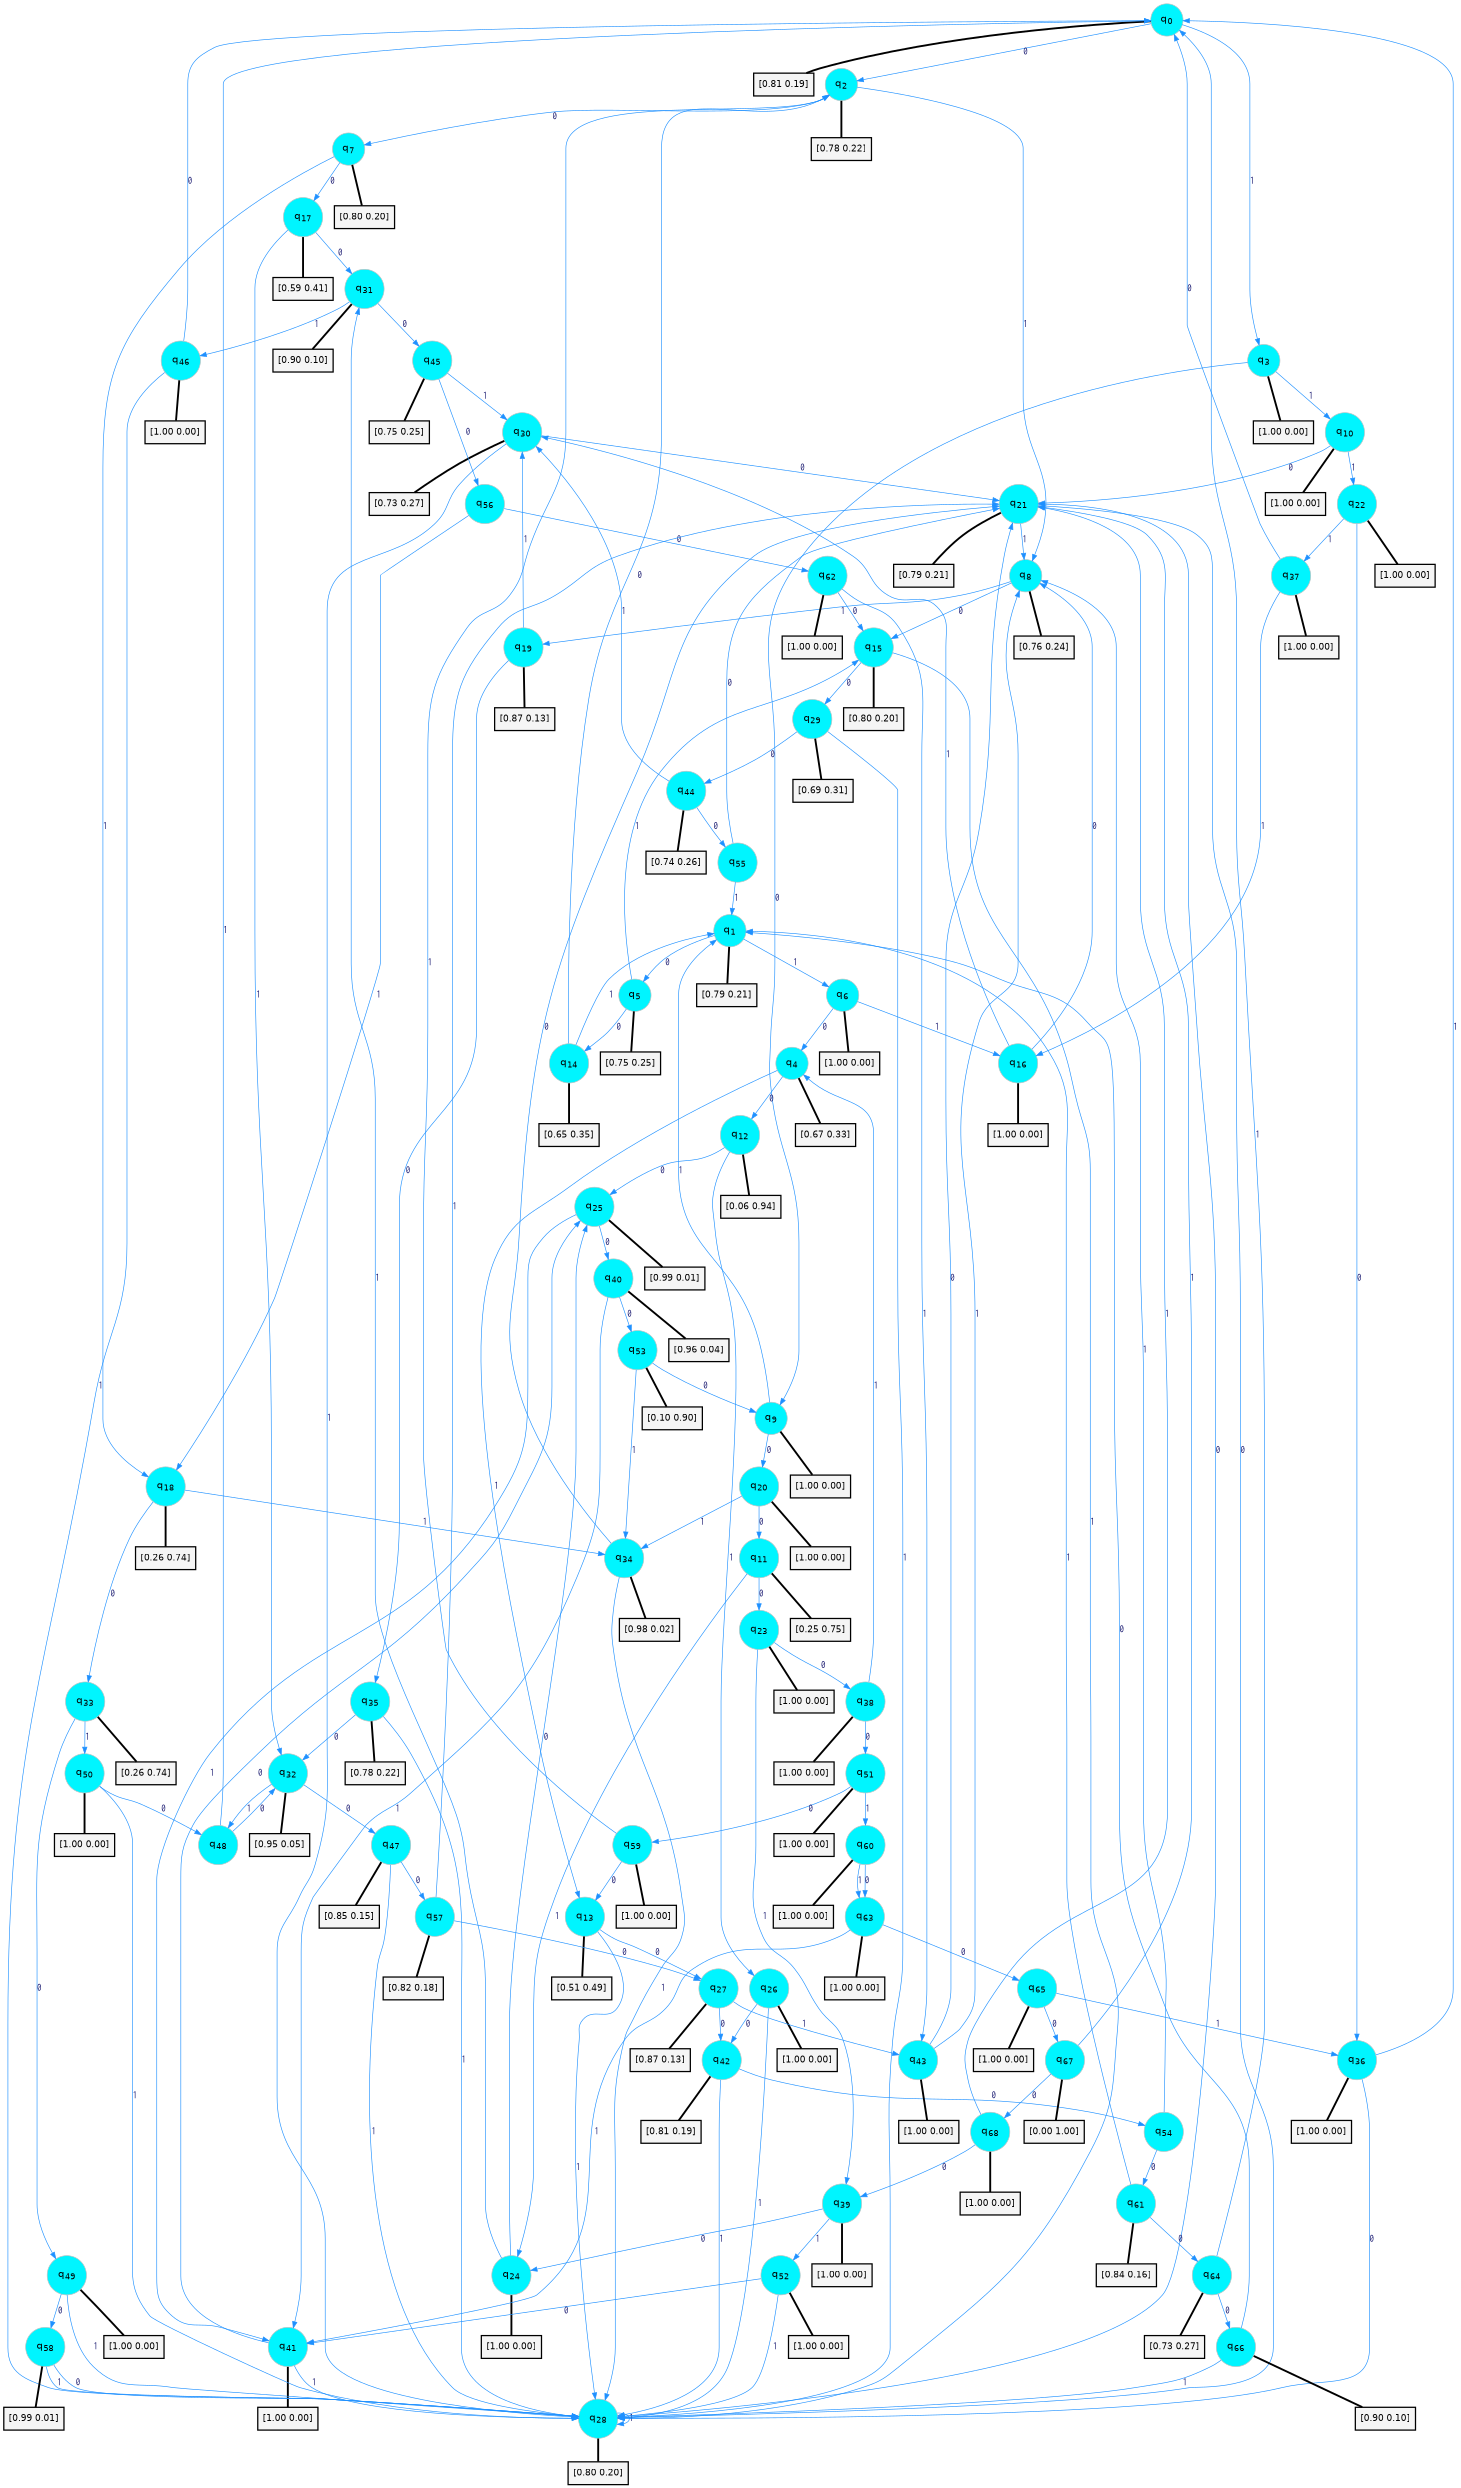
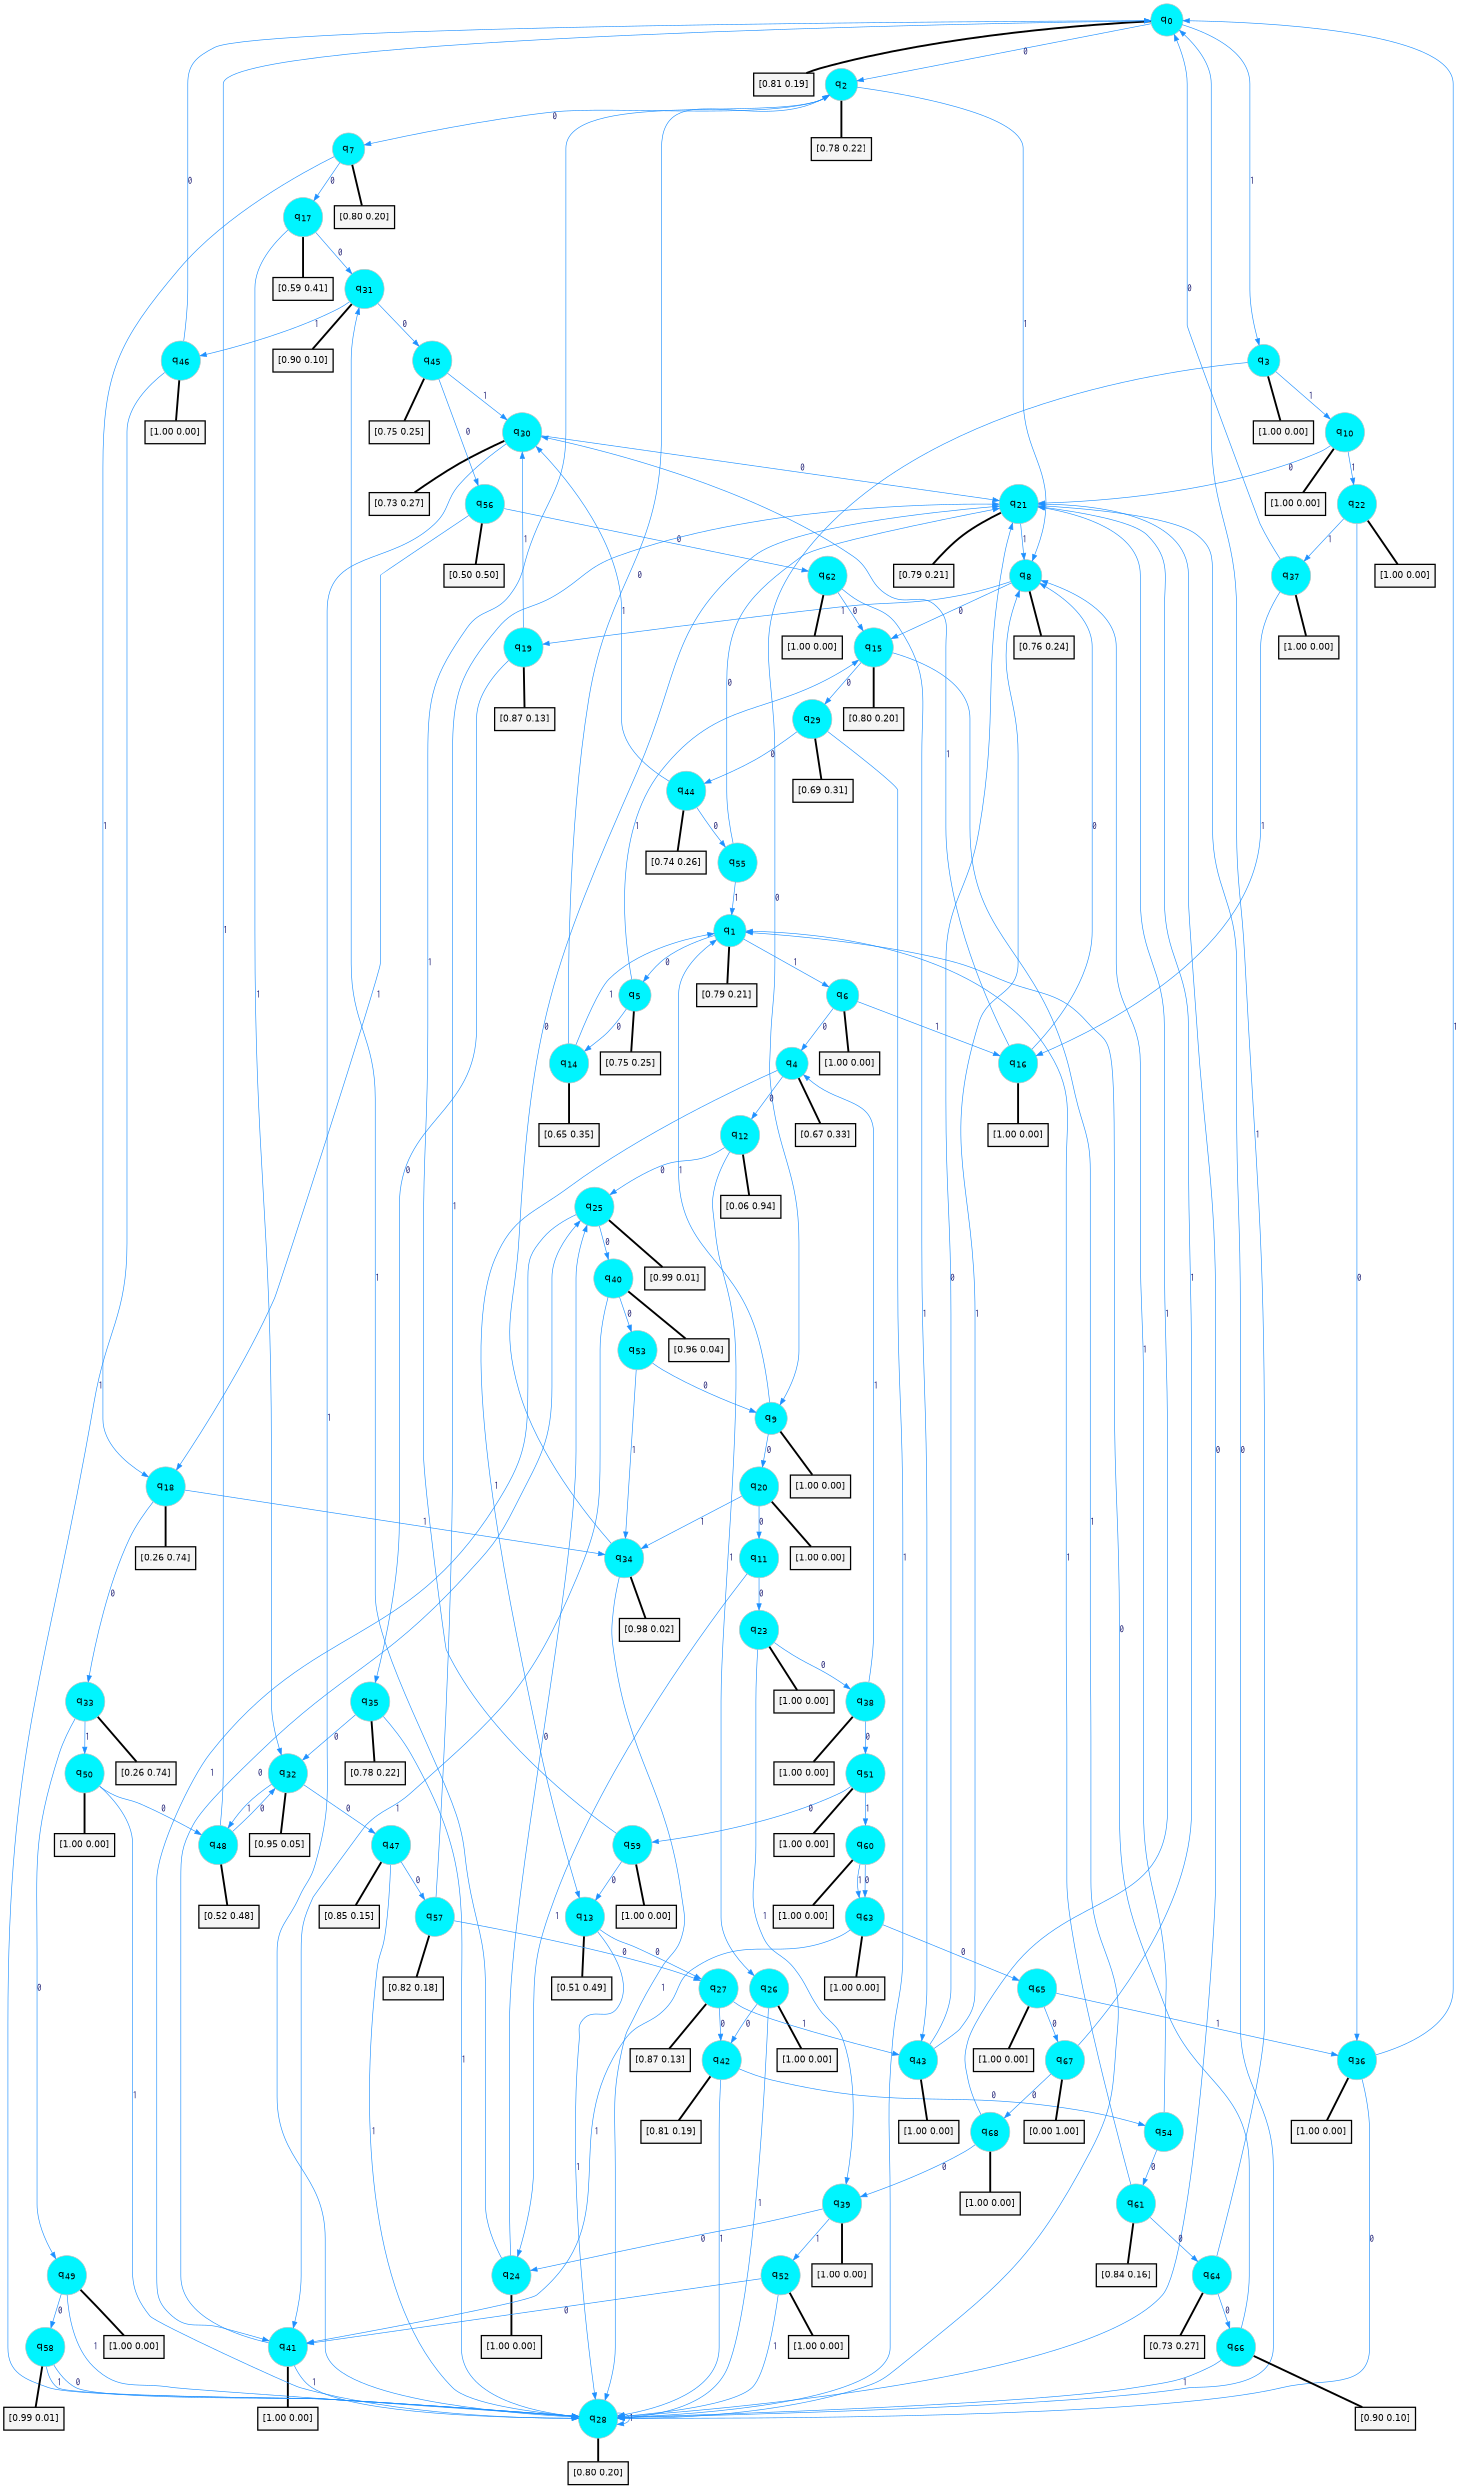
node "[0.50 0.50]": added
node "[0.10 0.90]": removed
node "[0.25 0.75]": removed
node "[0.52 0.48]": added
